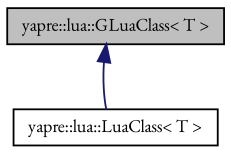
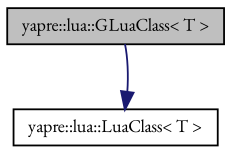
edge "yapre::lua::LuaClass< T >" -> "yapre::lua::GLuaClass< T >": reversed
